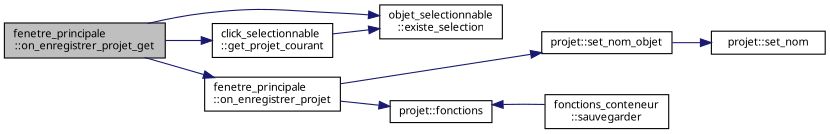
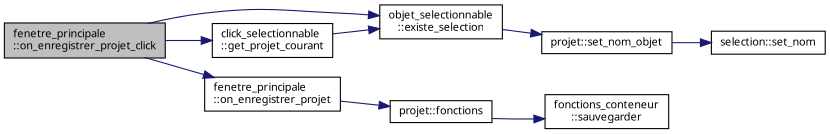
node "fenetre_principale ::on_enregistrer_projet_get": label "fenetre_principale ::on_enregistrer_projet_get" -> "fenetre_principale ::on_enregistrer_projet_click"
node "projet::set_nom": label "projet::set_nom" -> "selection::set_nom"
edge "fenetre_principale ::on_enregistrer_projet" -> "projet::set_nom_objet": now "objet_selectionnable ::existe_selection" -> "projet::set_nom_objet"
edge "fonctions_conteneur ::sauvegarder" -> "projet::fonctions": reversed
